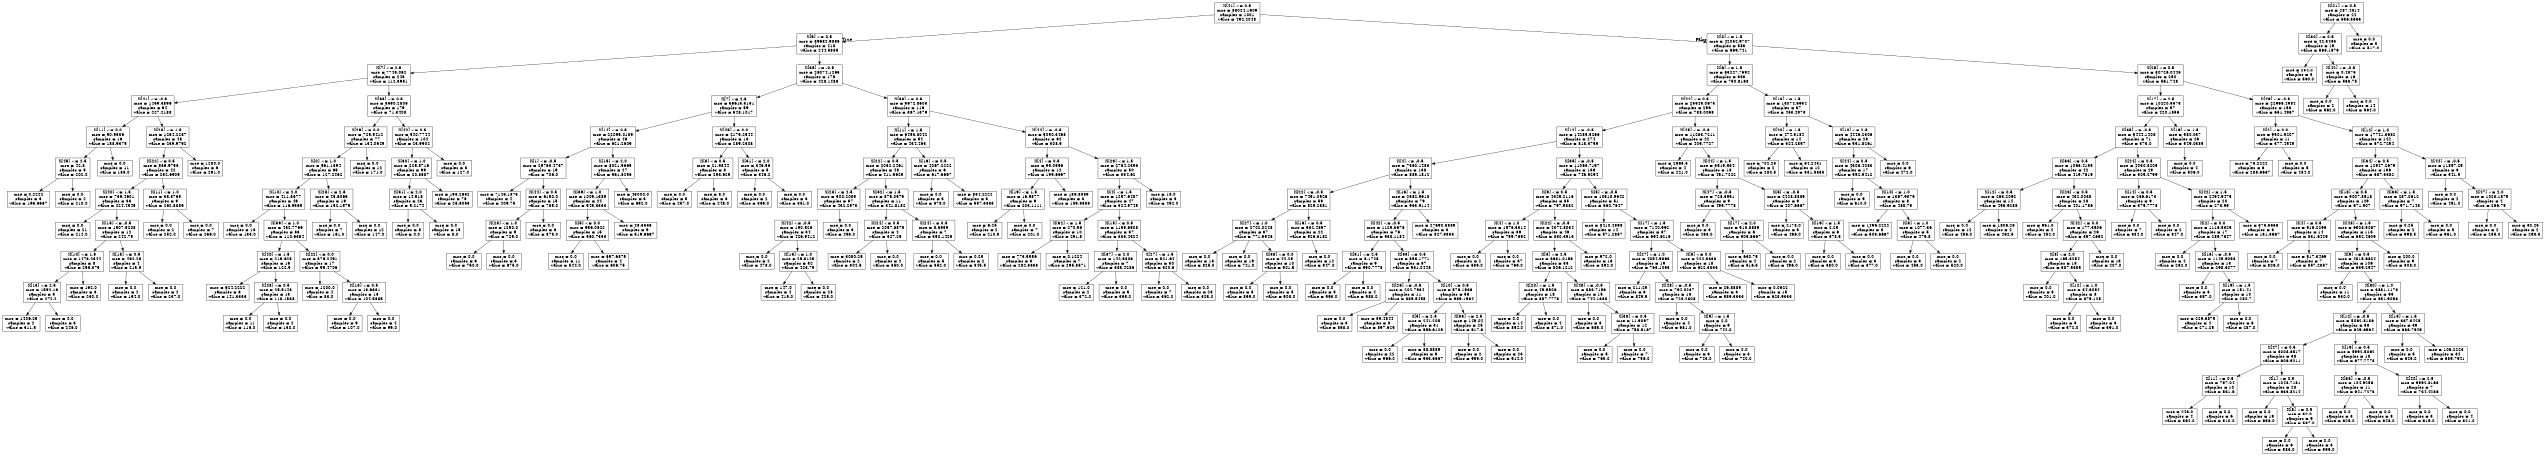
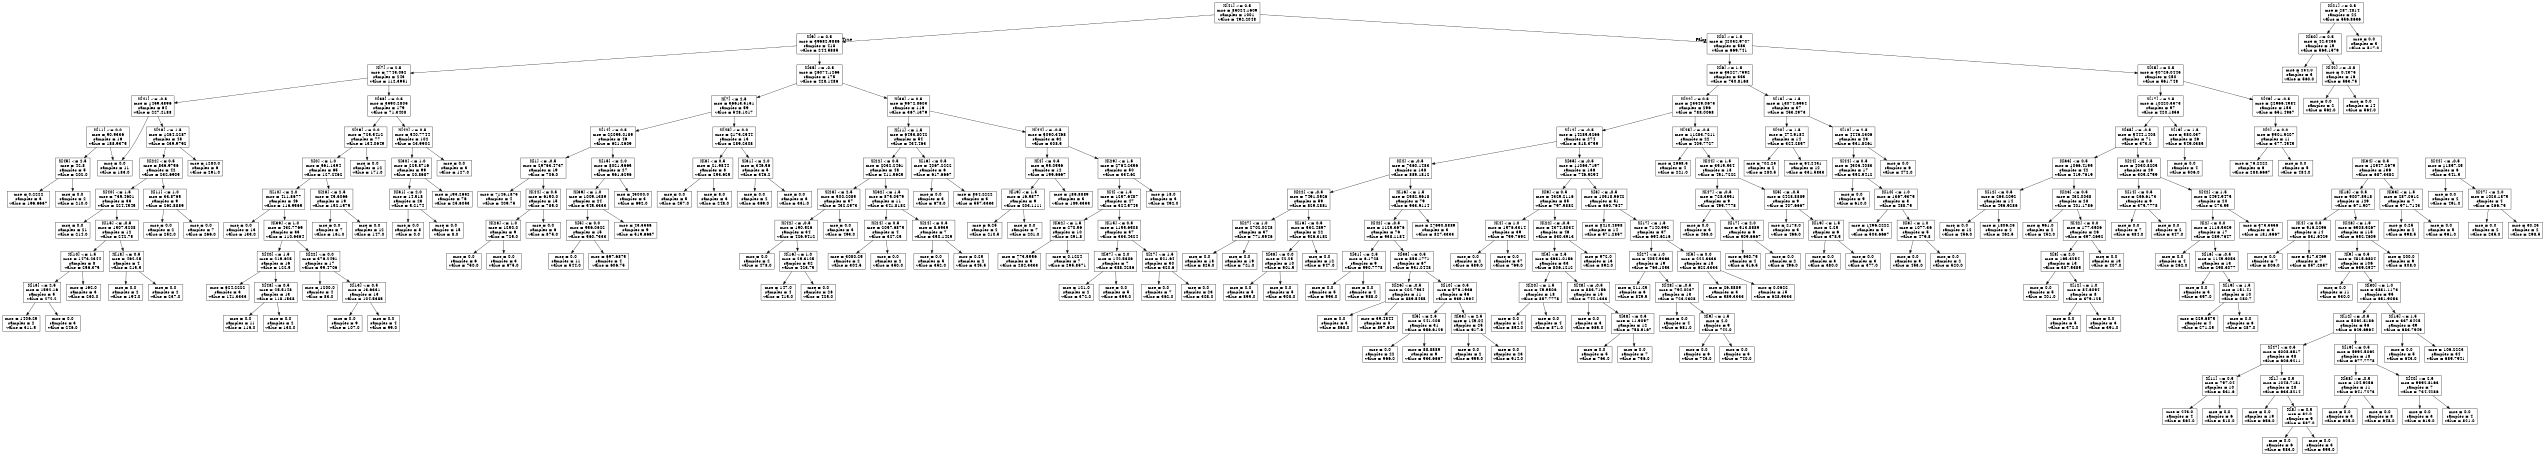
edge "X[41] <= -0.5 mse = 1459.3896 samples = 64 value = 227.2188" -> "X[11] <= 0.0 mse = 90.9336 samples = 16 value = 188.9375": now "X[41] <= -0.5 mse = 1459.3896 samples = 64 value = 227.2188" -> "mse = 0.0 samples = 11 value = 183.0"
node "X[12] <= 1.0 mse = 17741.3682 samples = 142 value = 672.7254": removed
edge "X[28] <= 2.5 mse = 500.2089 samples = 37 value = 432.2973" -> "X[42] <= -0.5 mse = 190.526 samples = 34 value = 426.9412": added
edge "X[27] <= 1.0 mse = 2702.0248 samples = 37 value = 771.5946" -> "X[38] <= 0.0 mse = 42.25 samples = 10 value = 901.5": now "X[16] <= 0.5 mse = 532.4897 samples = 22 value = 926.3182" -> "X[38] <= 0.0 mse = 42.25 samples = 10 value = 901.5"
